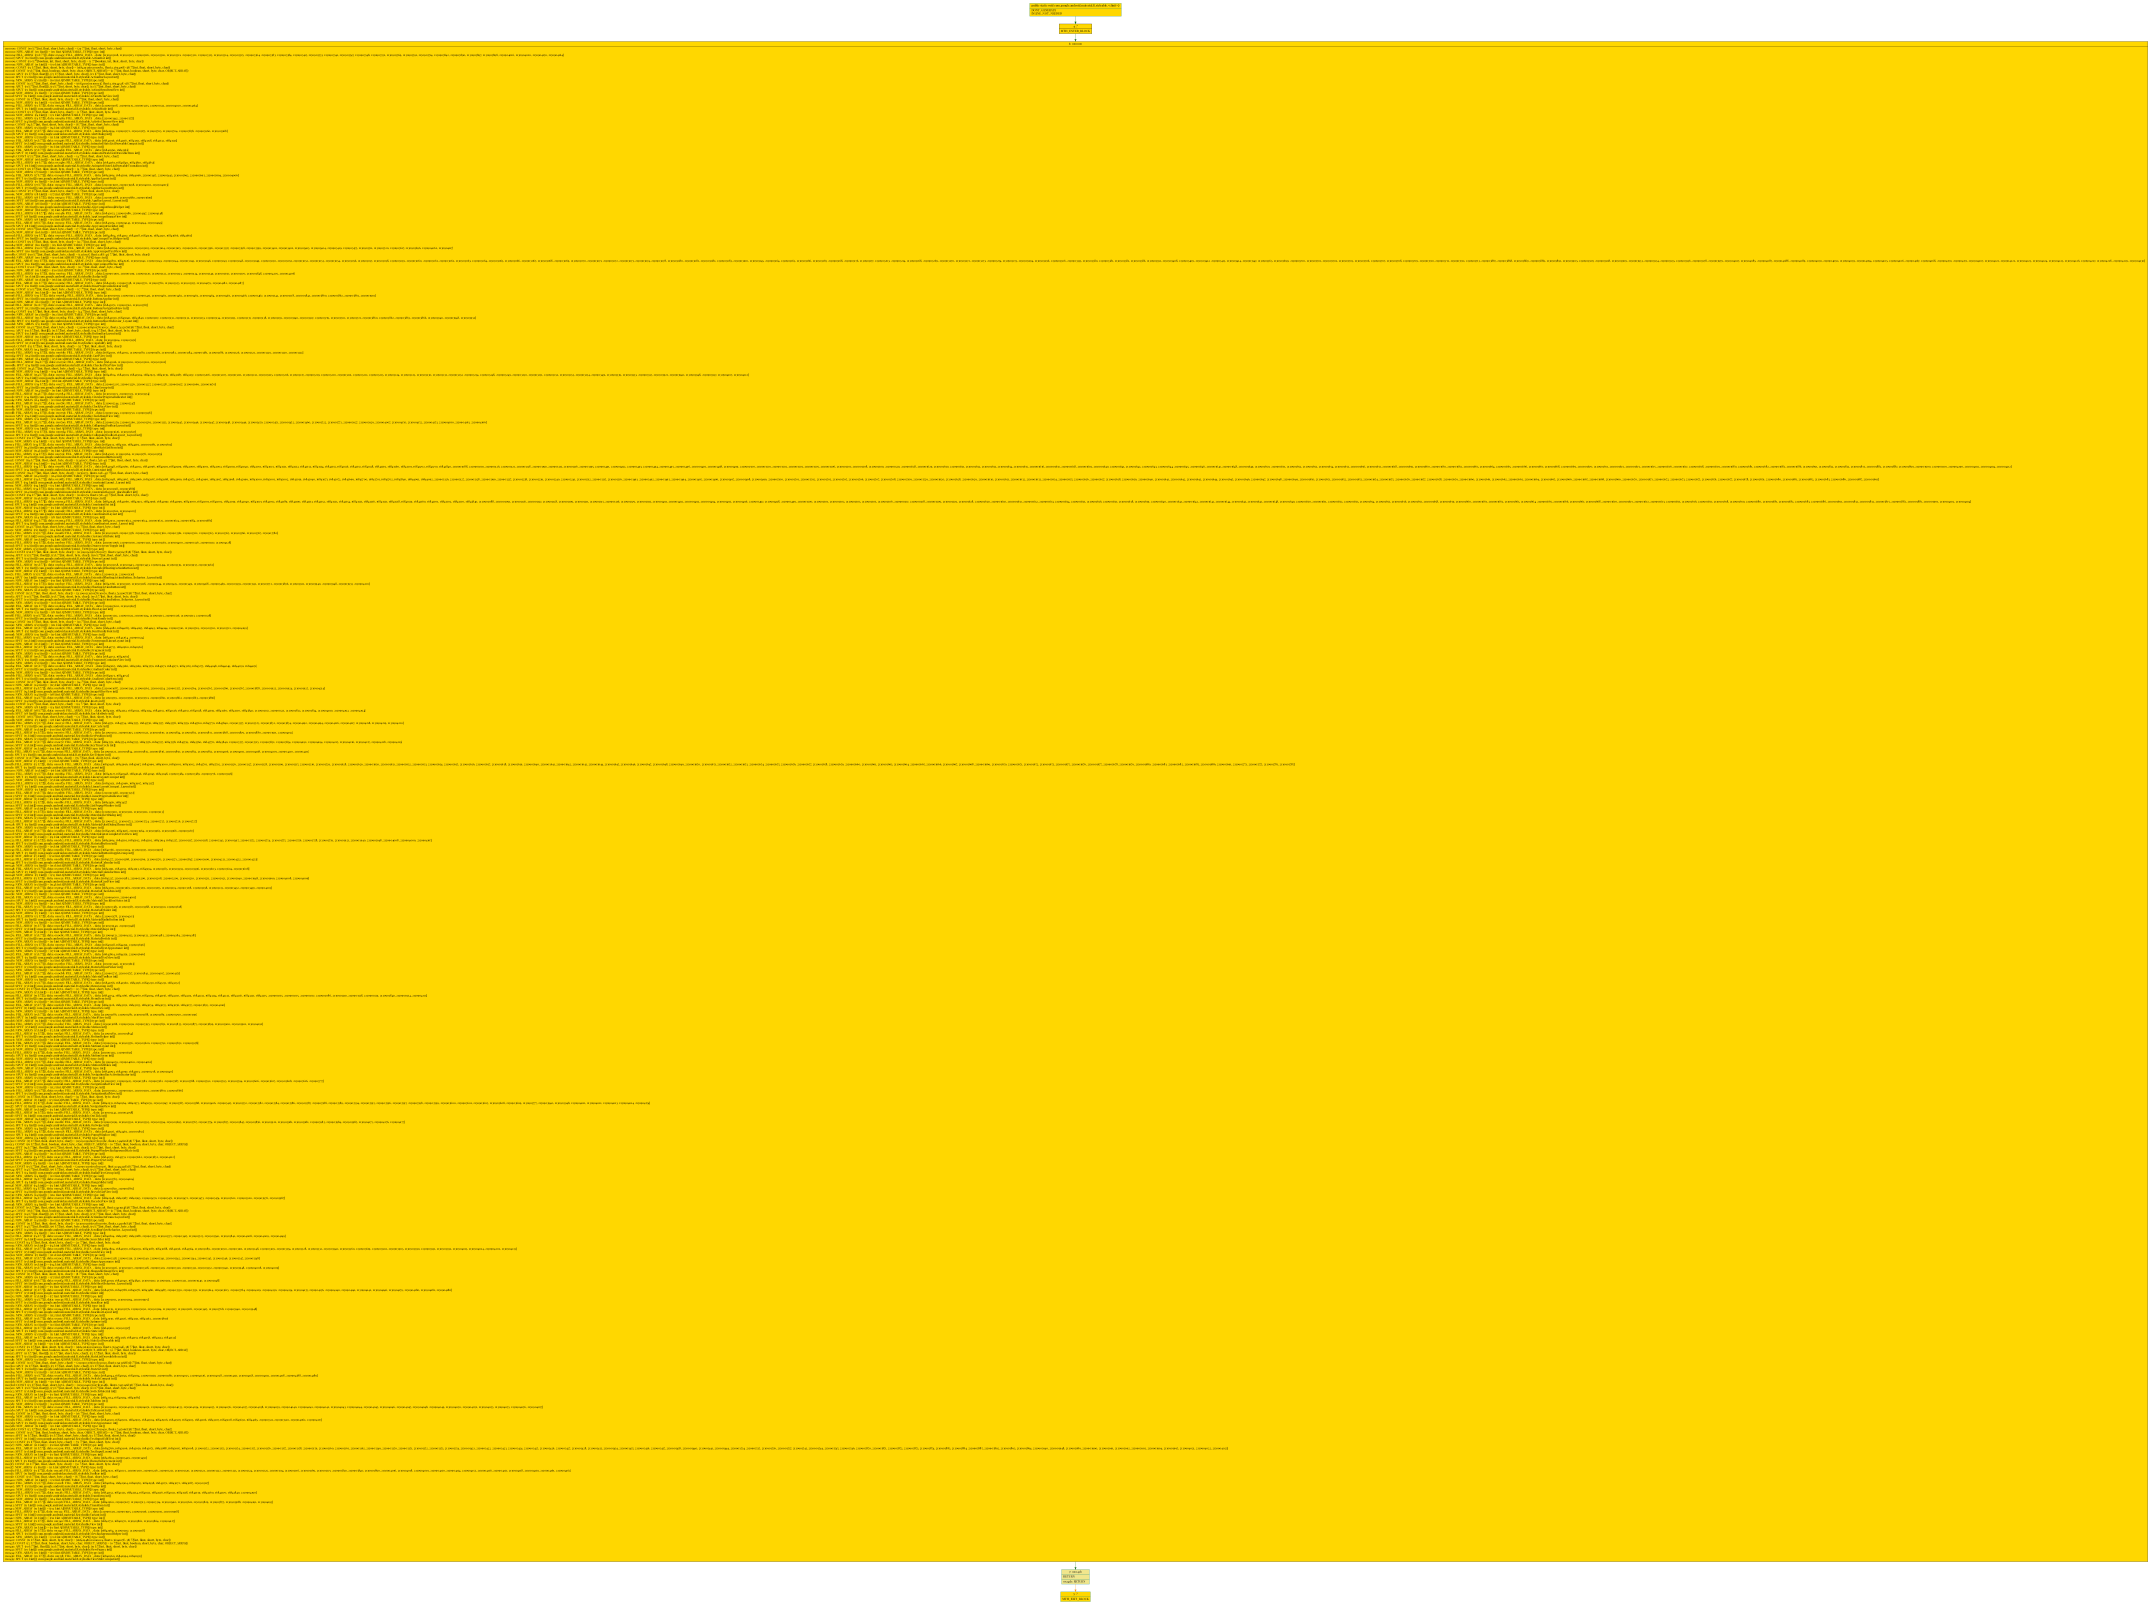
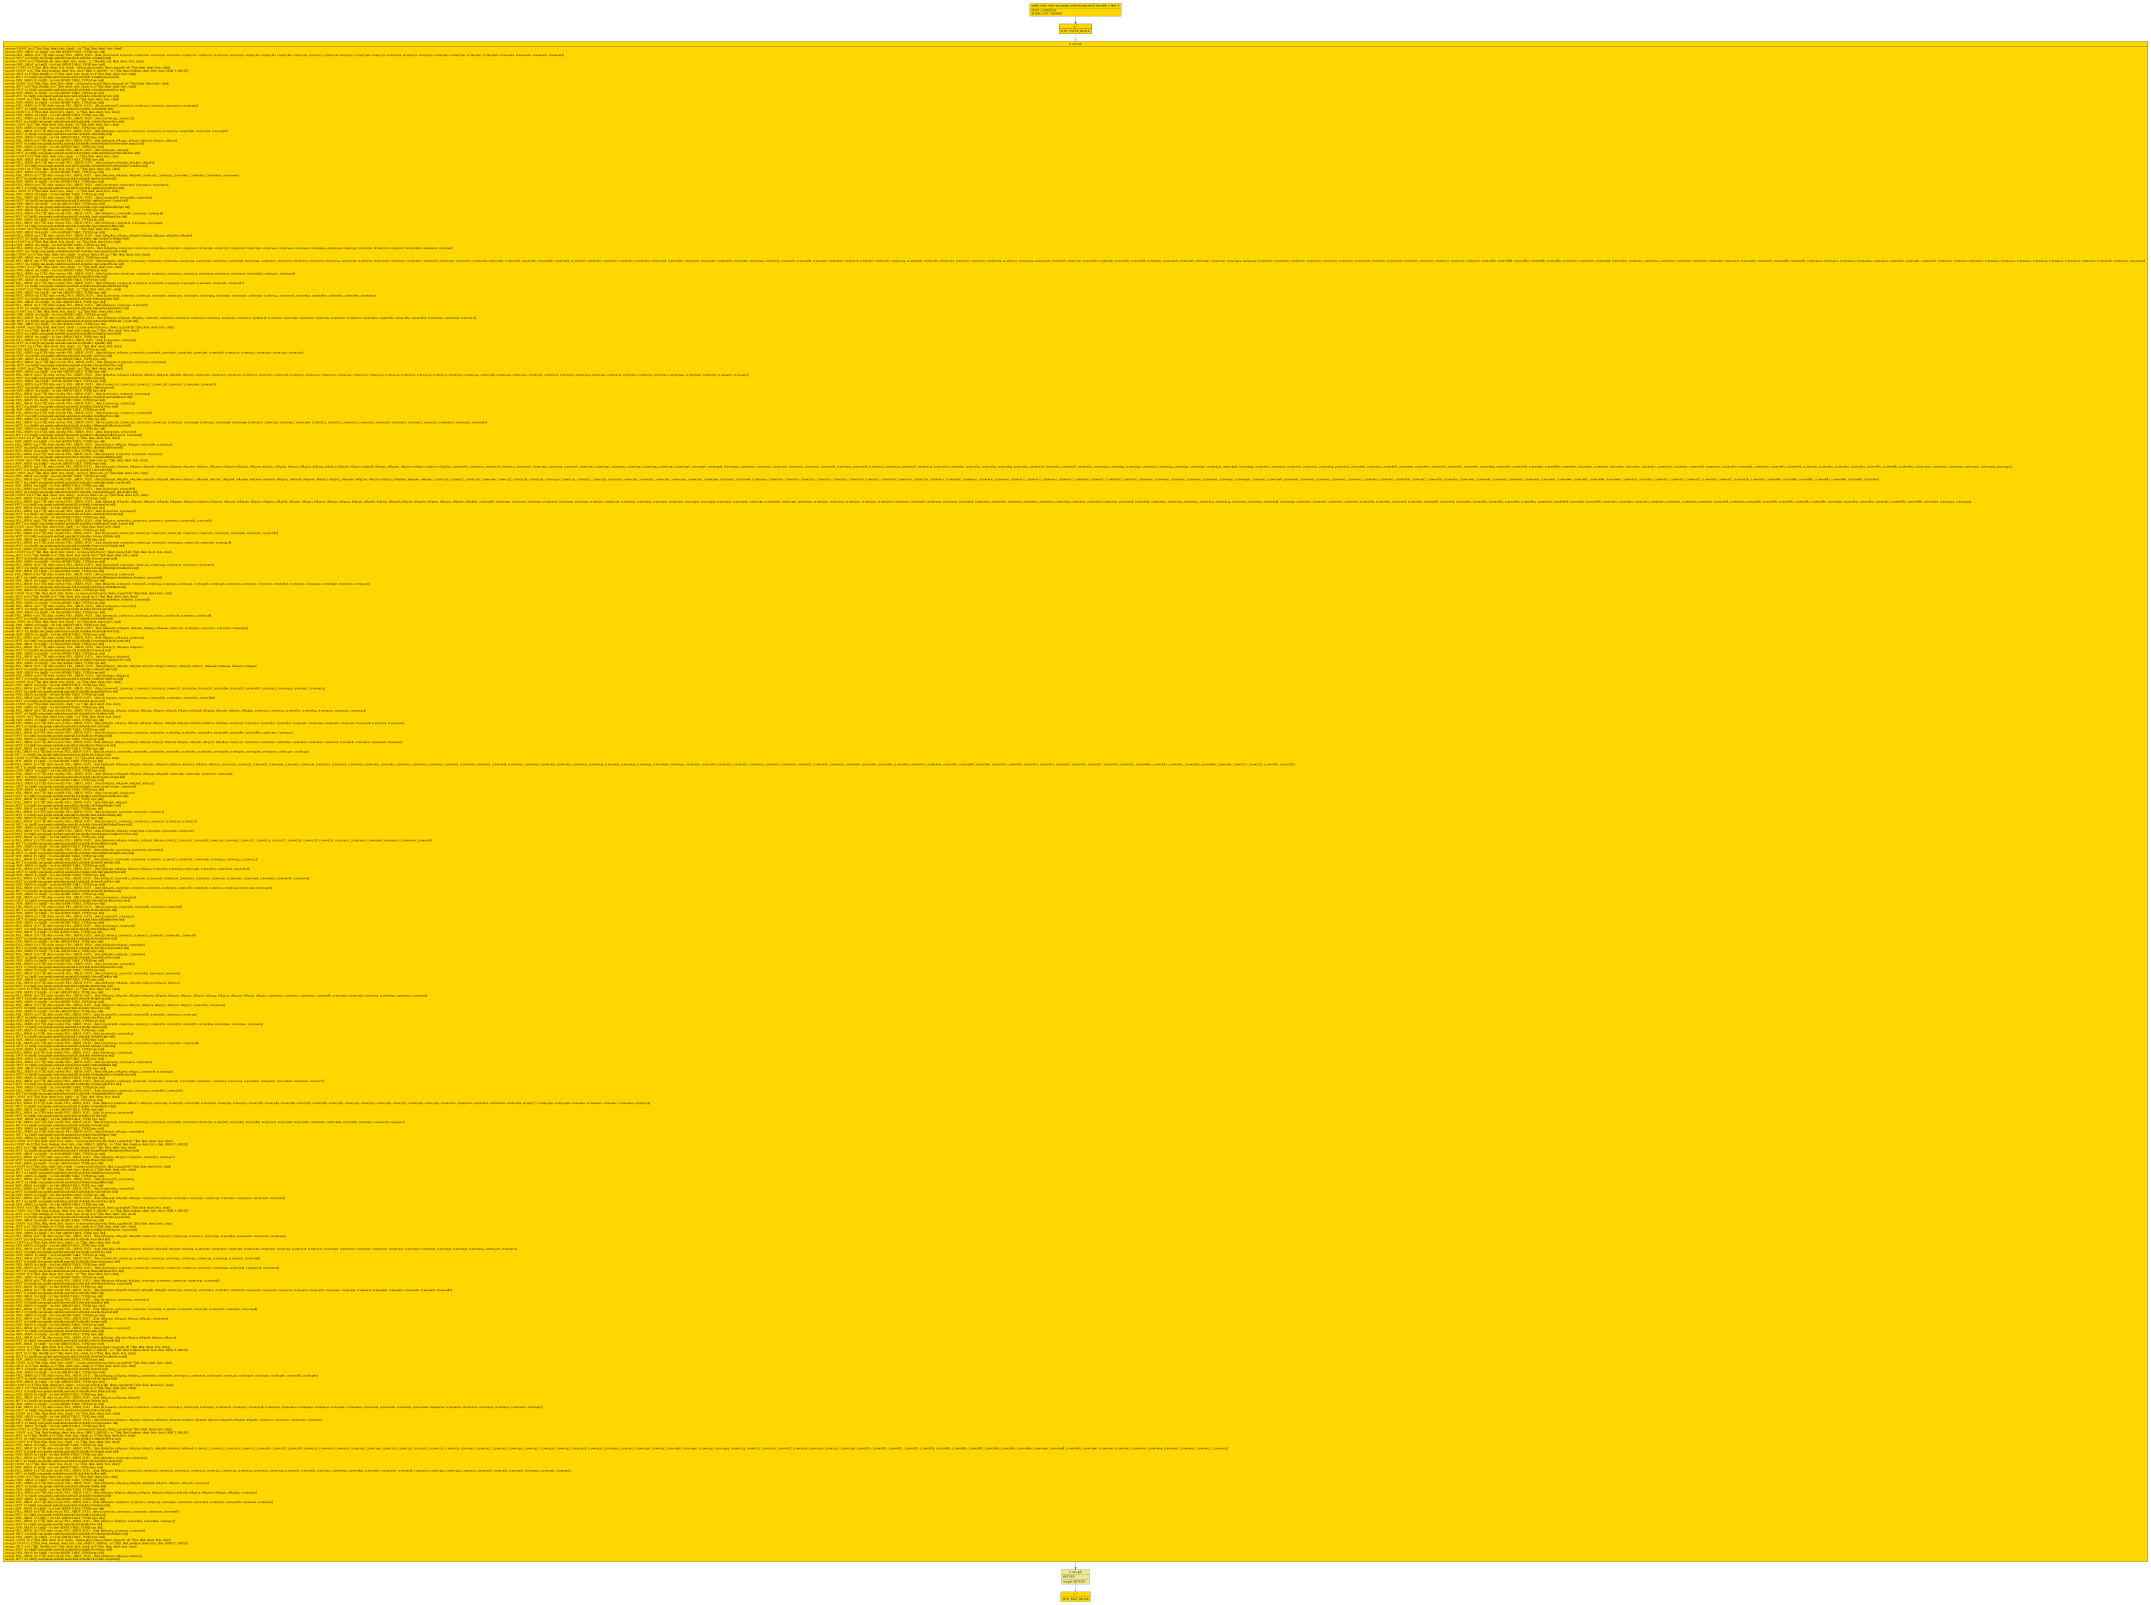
edge "4: ?" -> "6: 0x0000": color darkgreen -> darkorange
